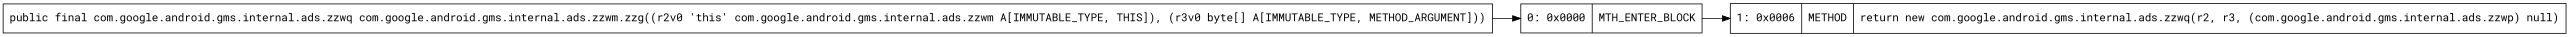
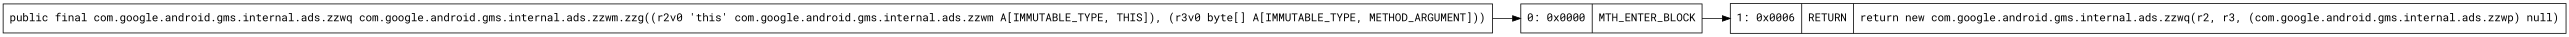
node "1: 0x0006": text "METHOD" -> "RETURN"
